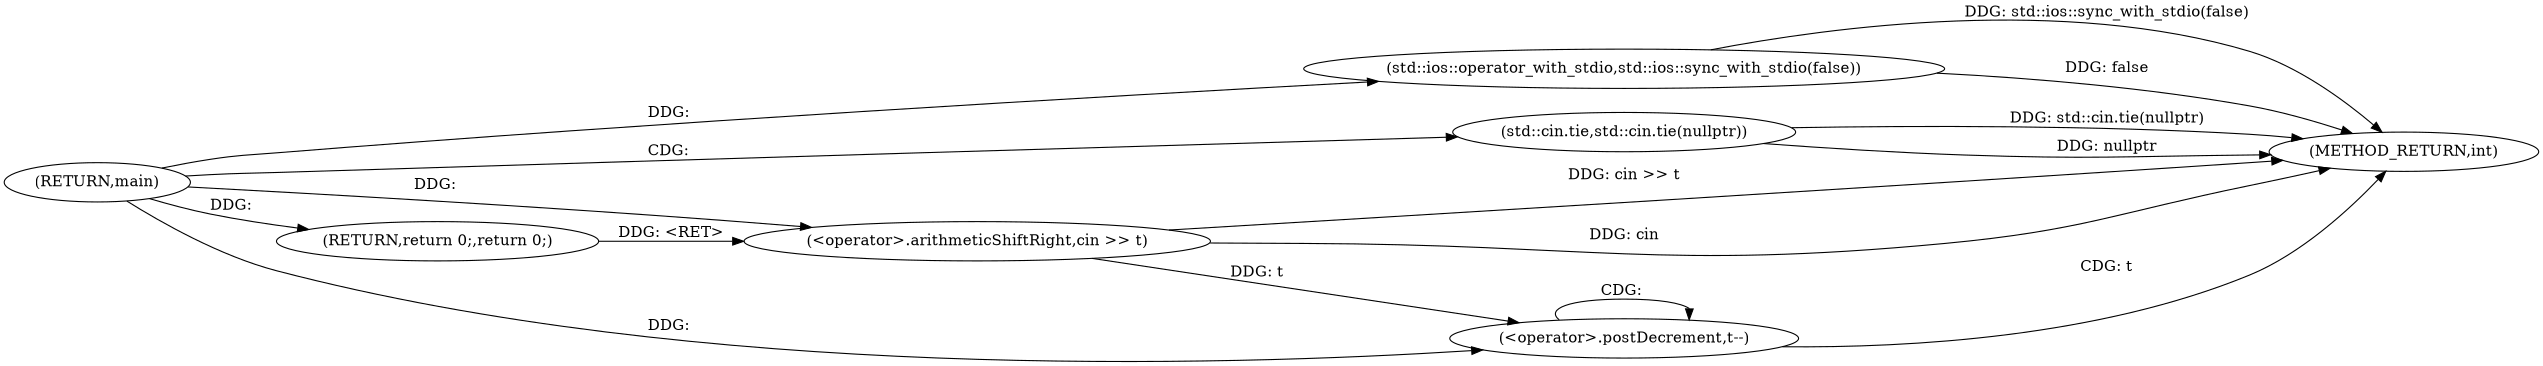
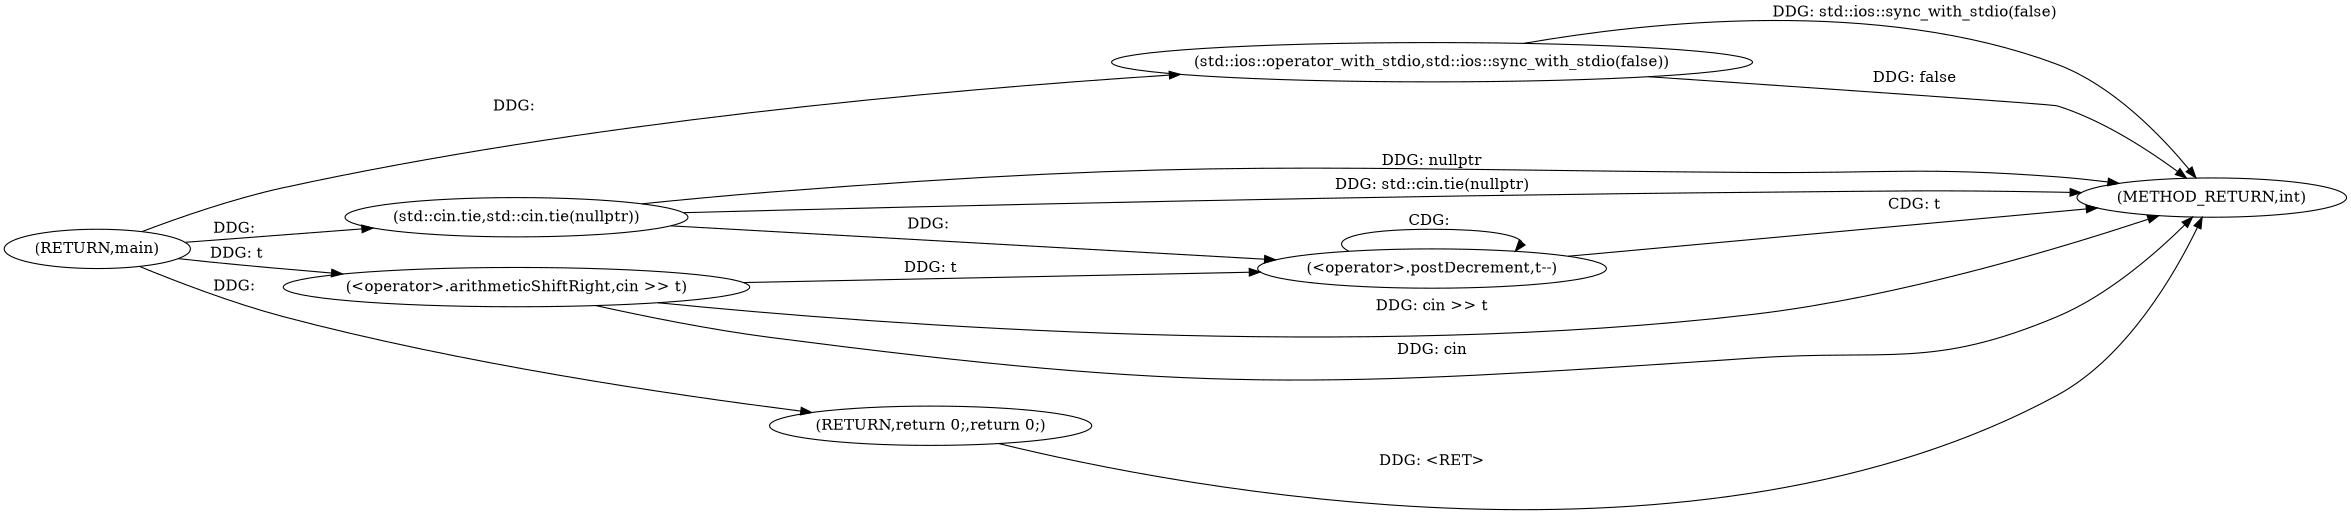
edge "(RETURN,main)" -> "(std::cin.tie,std::cin.tie(nullptr))": label "CDG: " -> "DDG: "
edge "(RETURN,main)" -> "(<operator>.arithmeticShiftRight,cin >> t)": label "DDG: " -> "DDG: t"
edge "(RETURN,return 0;,return 0;)" -> "(<operator>.arithmeticShiftRight,cin >> t)": now "(RETURN,return 0;,return 0;)" -> "(METHOD_RETURN,int)"
edge "(RETURN,main)" -> "(<operator>.postDecrement,t--)": now "(std::cin.tie,std::cin.tie(nullptr))" -> "(<operator>.postDecrement,t--)"
